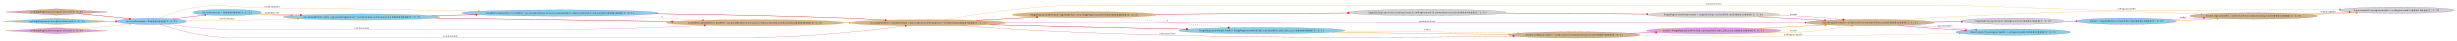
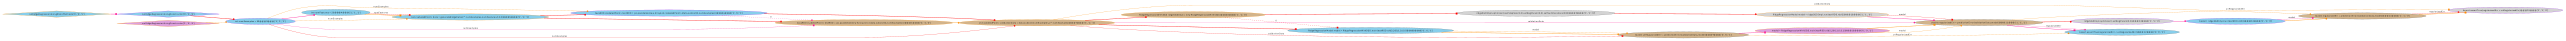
node "runRidgeRegressionUsingConstructor['0', '1', '0']": fillcolor tan -> skyblue
edge "runRidgeRegressionUsingStaticMethods['0', '0', '1']" -> "int numExamples = 50@@@3@@@['1', '1', '1']": now "runRidgeRegressionUsingStaticMethods['0', '0', '1']" -> "runRidgeRegressionUsingConstructor['0', '1', '0']"
